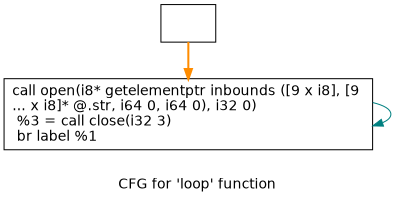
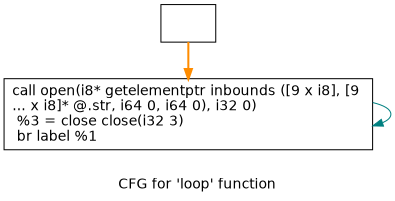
node "call open(i8* getelementptr inbounds ([9 x i8], [9": text "%3 = call close(i32 3)" -> "%3 = close close(i32 3)"
